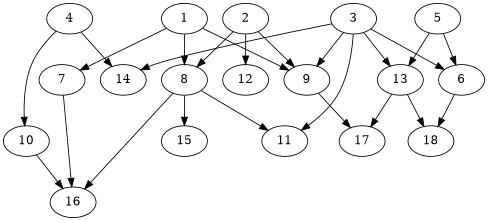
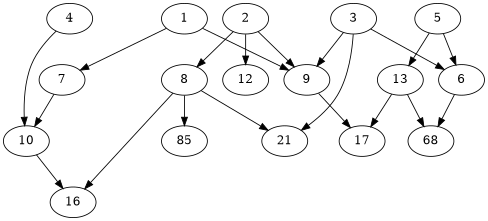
edge "1" -> "8": removed
edge "3" -> "13": removed
node "14": removed
edge "7" -> "16": now "7" -> "10"
node "15": label "15" -> "85"
node "11": label "11" -> "21"
node "18": label "18" -> "68"
